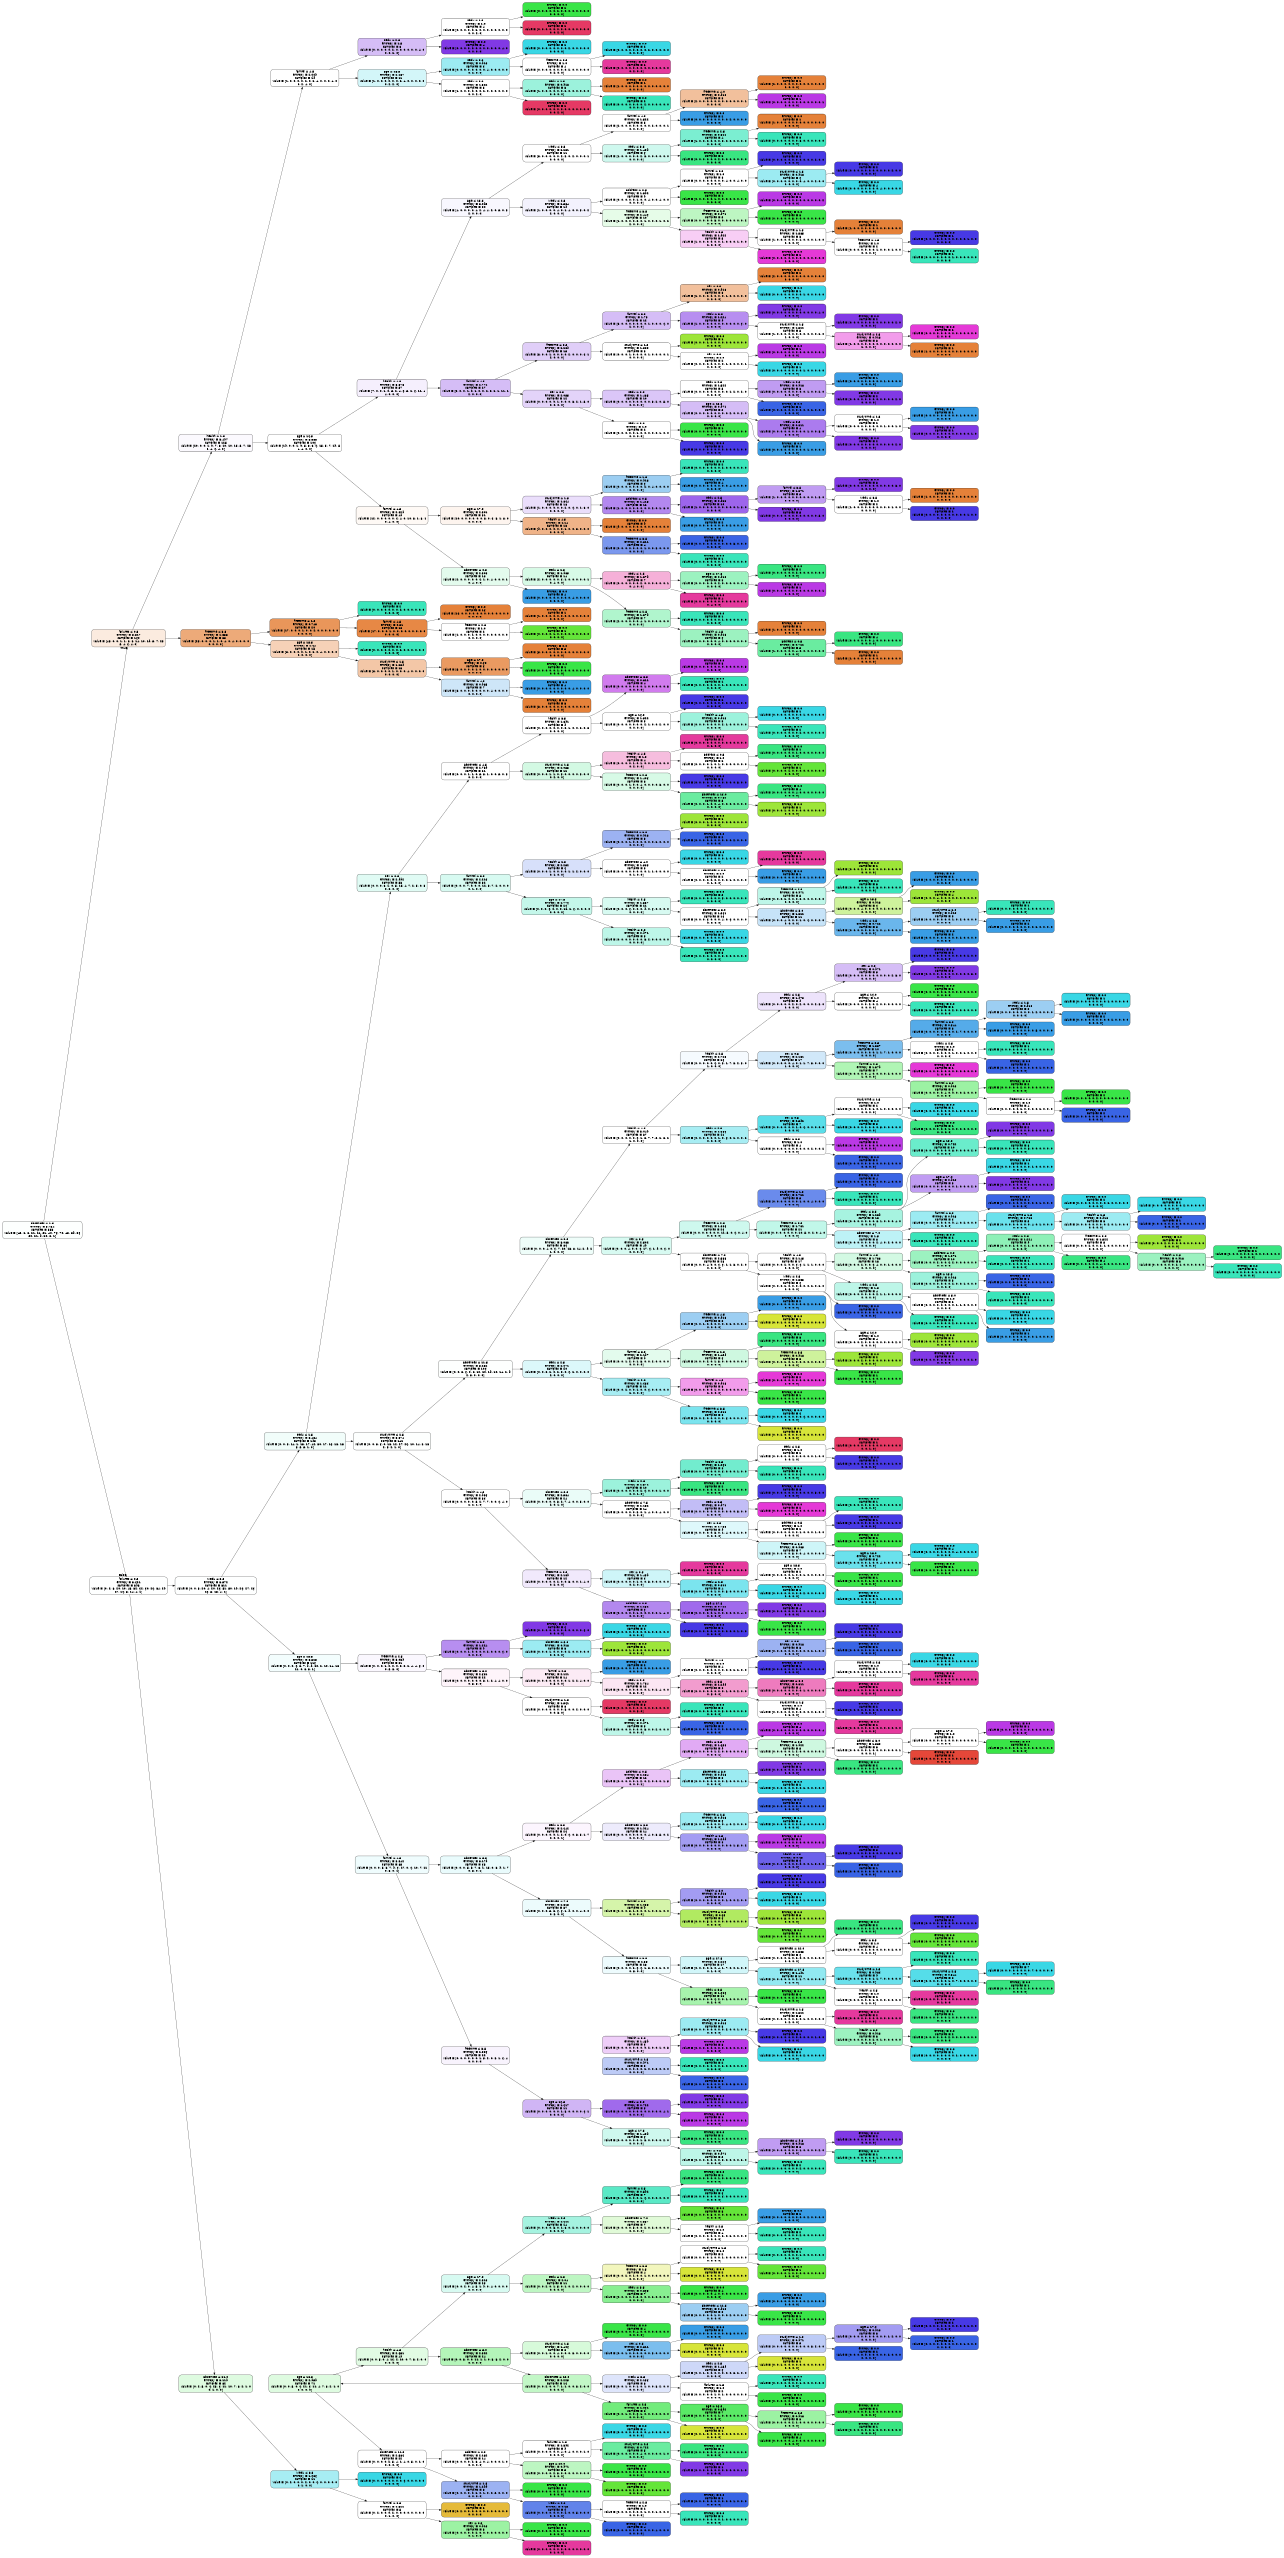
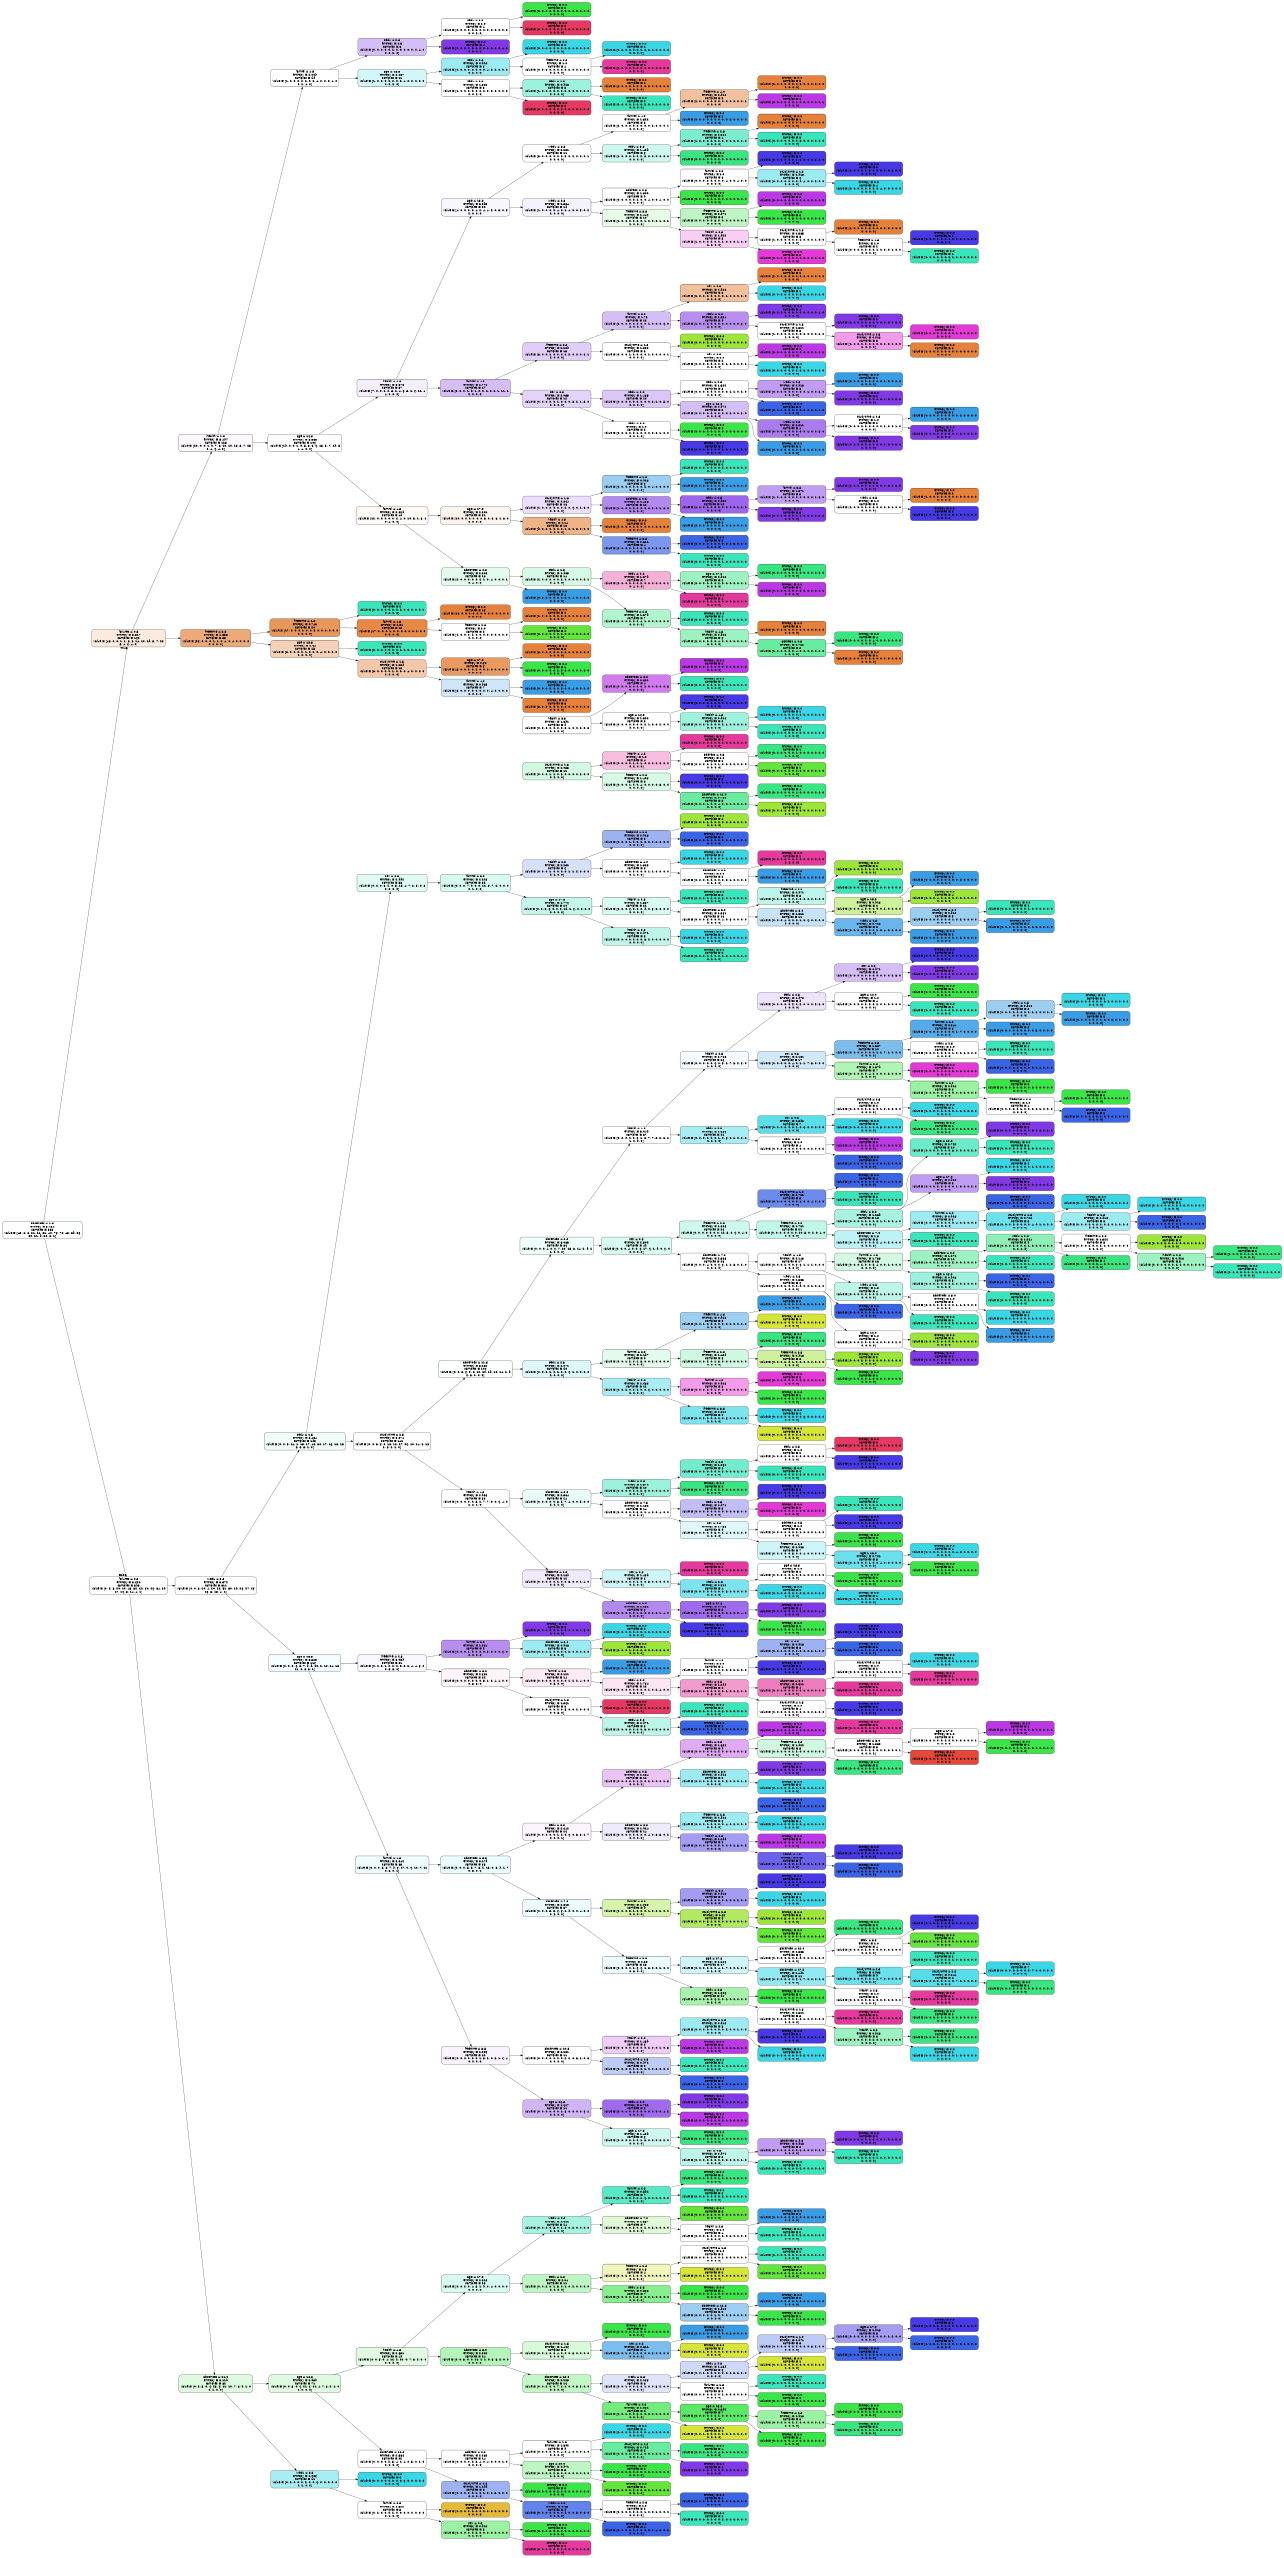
node "absences ≤ 4.5": removed
node "absences ≤ 10.5": added
edge "absences ≤ 13.0" -> "age ≤ 18.5": now "absences ≤ 21.0" -> "age ≤ 18.5"
